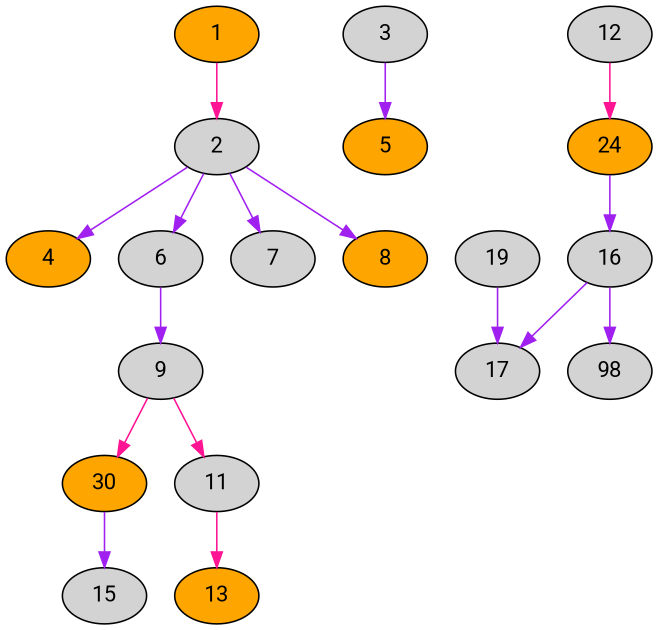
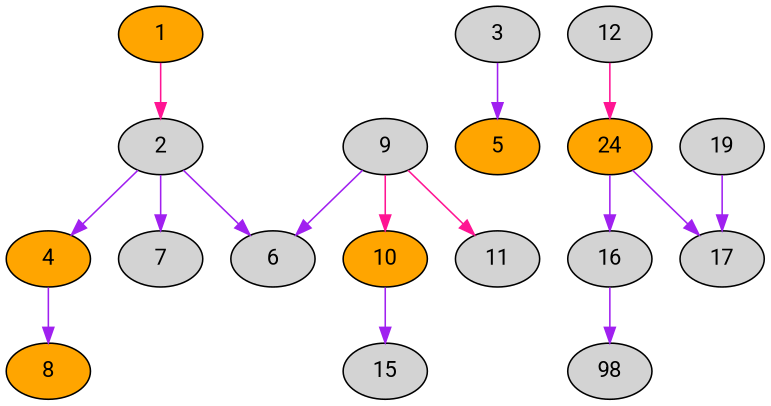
edge "2" -> "8": now "4" -> "8"
edge "6" -> "9": reversed
edge "16" -> "17": now "24" -> "17"
node "30": label "30" -> "10"
node "13": removed
